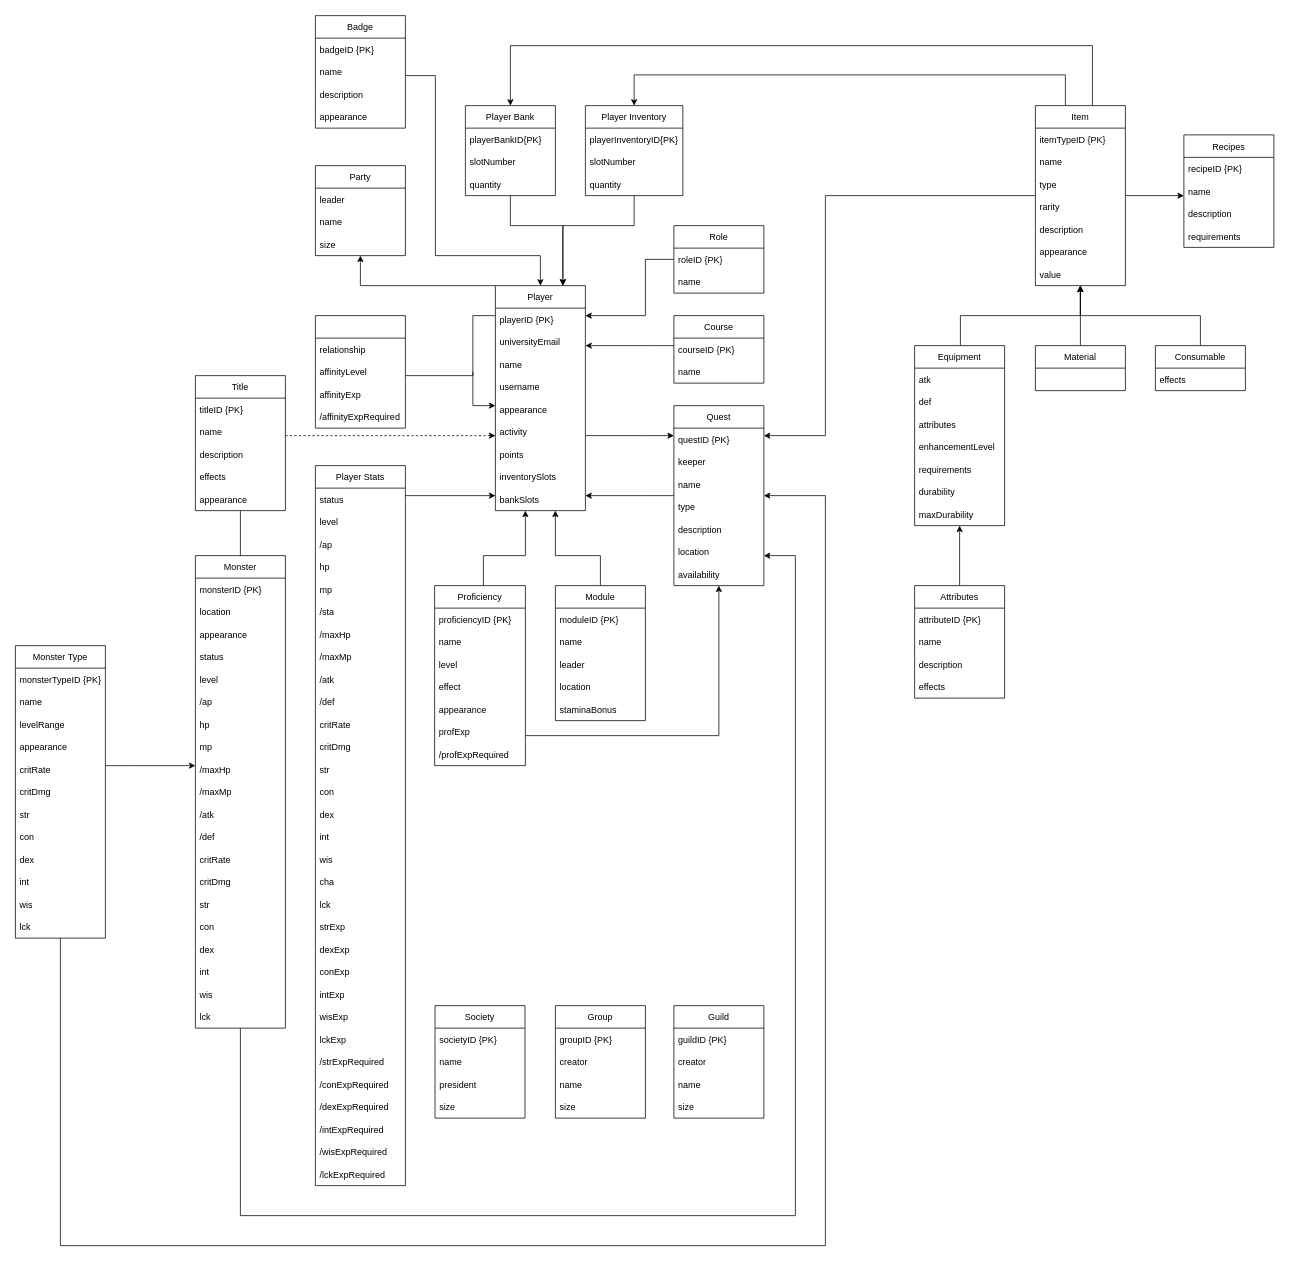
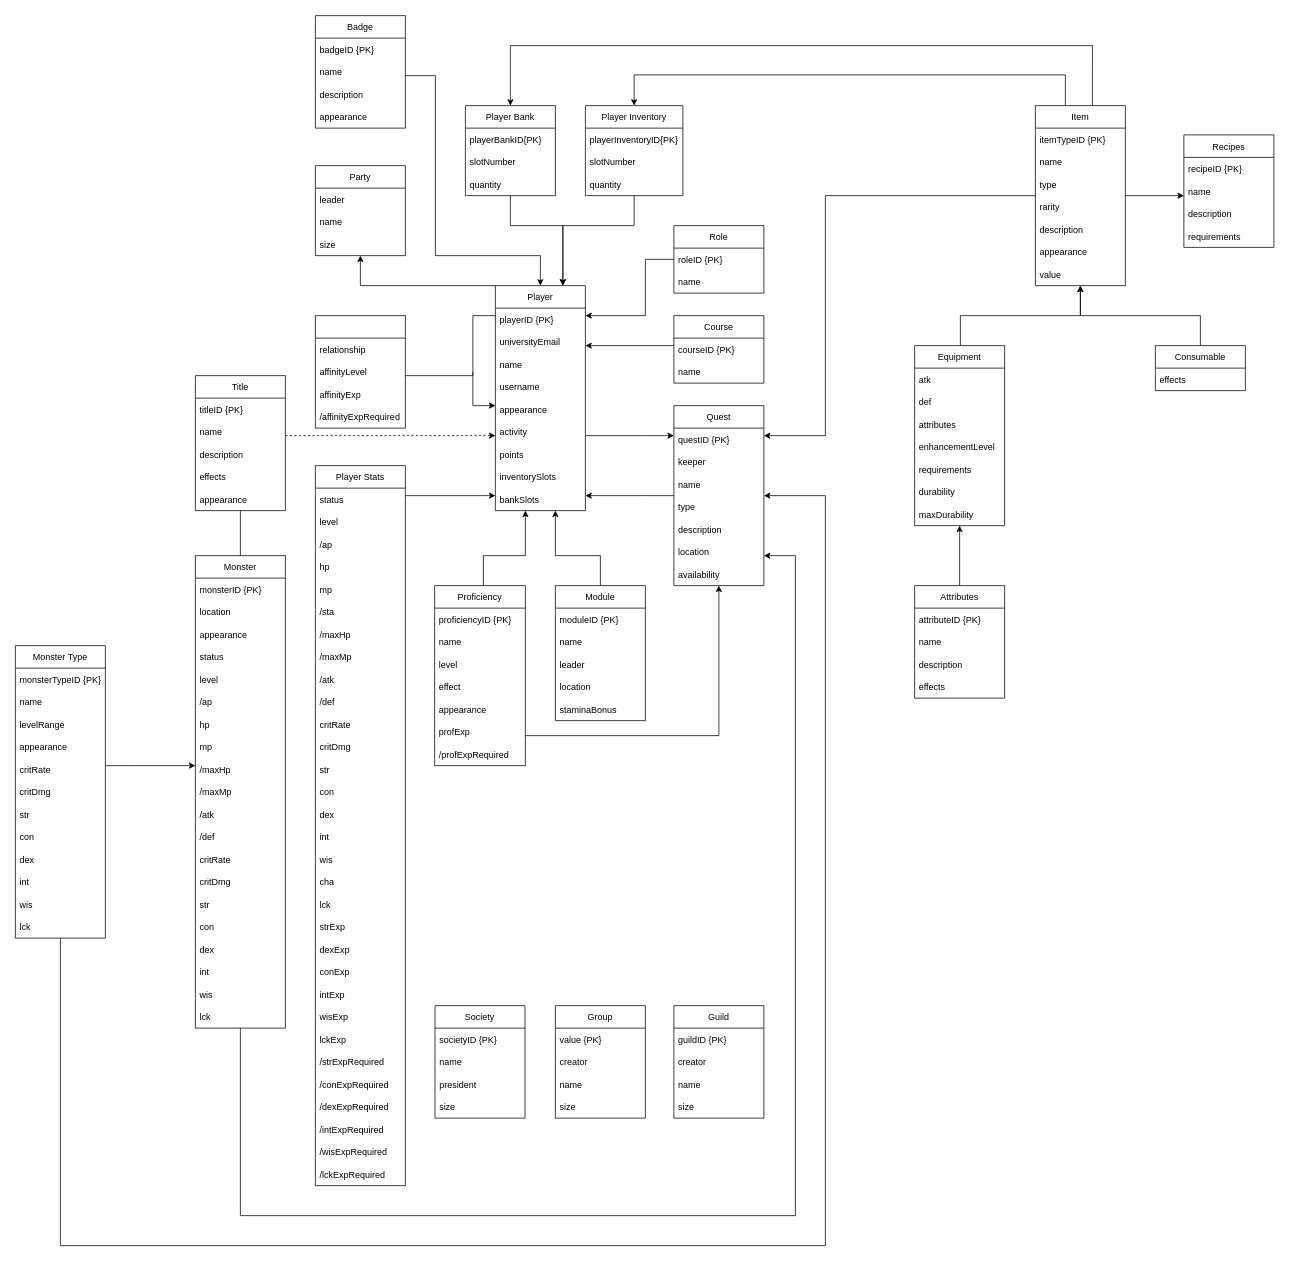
edge "Material" -> "Item": removed
node "Material": removed
node "groupID {PK}": label "groupID {PK}" -> "value {PK}"
